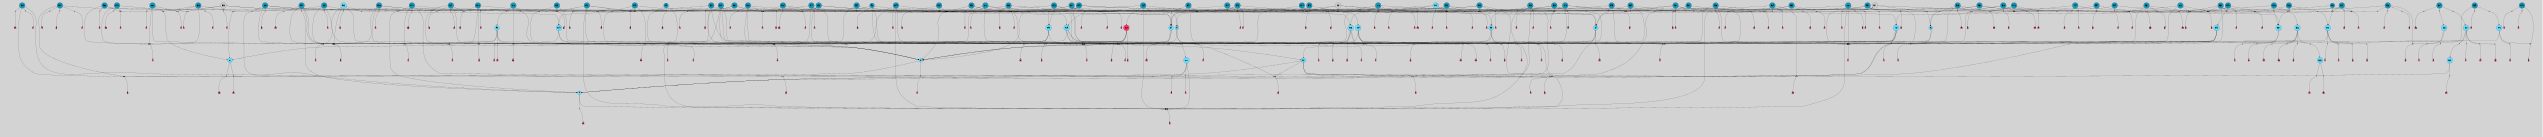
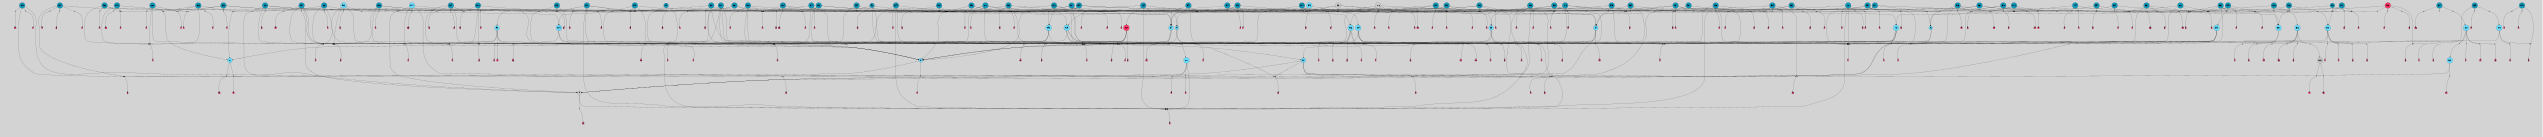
node "T353": fillcolor #cccccc -> #1199bb
node "T271": fillcolor #1199bb -> #66ddff
node "T278": removed
node "T393": fillcolor #1199bb -> #66ddff
node "T276": fillcolor #1199bb -> #cccccc
node "T284": fillcolor #66ddff -> #1199bb
node "T377": fillcolor #cccccc -> #1199bb
node "T386": fillcolor #1199bb -> #ff3366
node "T323": removed
node "T325": fillcolor #66ddff -> #cccccc
node "T9": fillcolor #66ddff -> #cccccc
